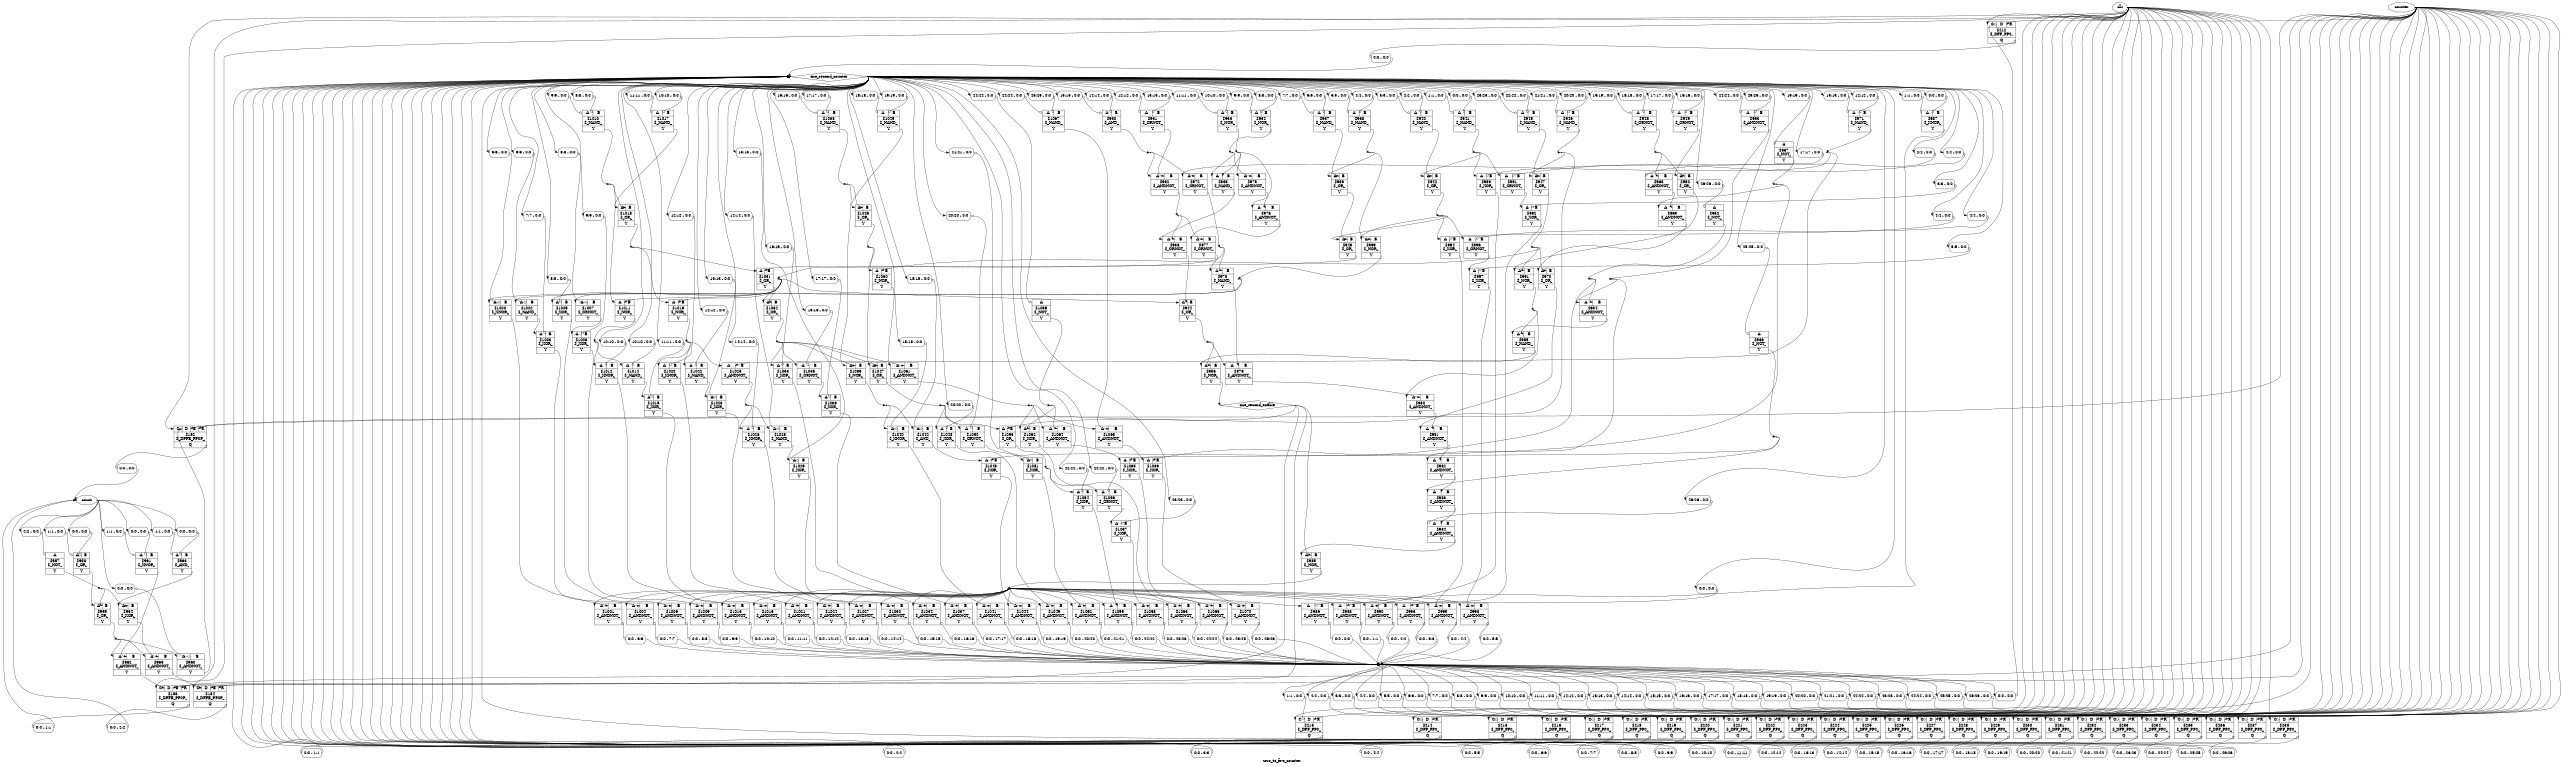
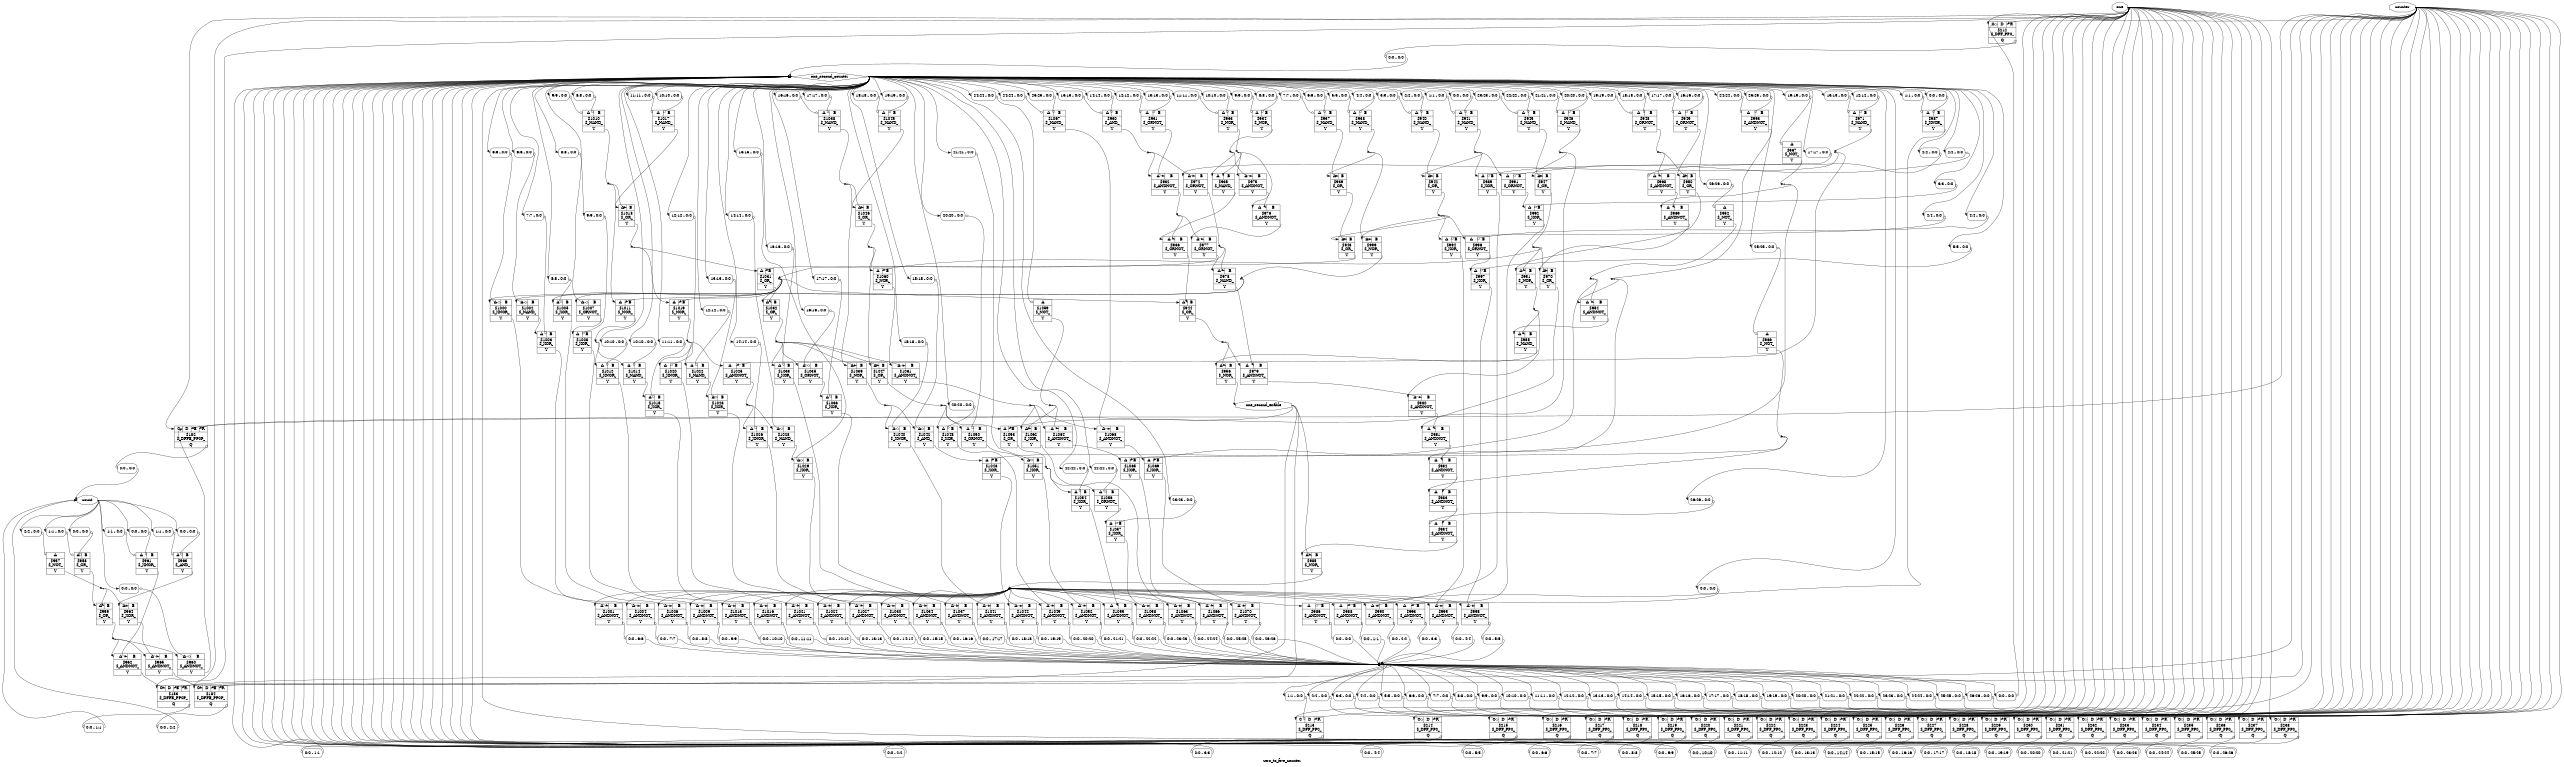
node "clk": label "clk" -> "one"
node "one_second_enable": shape diamond -> octagon
